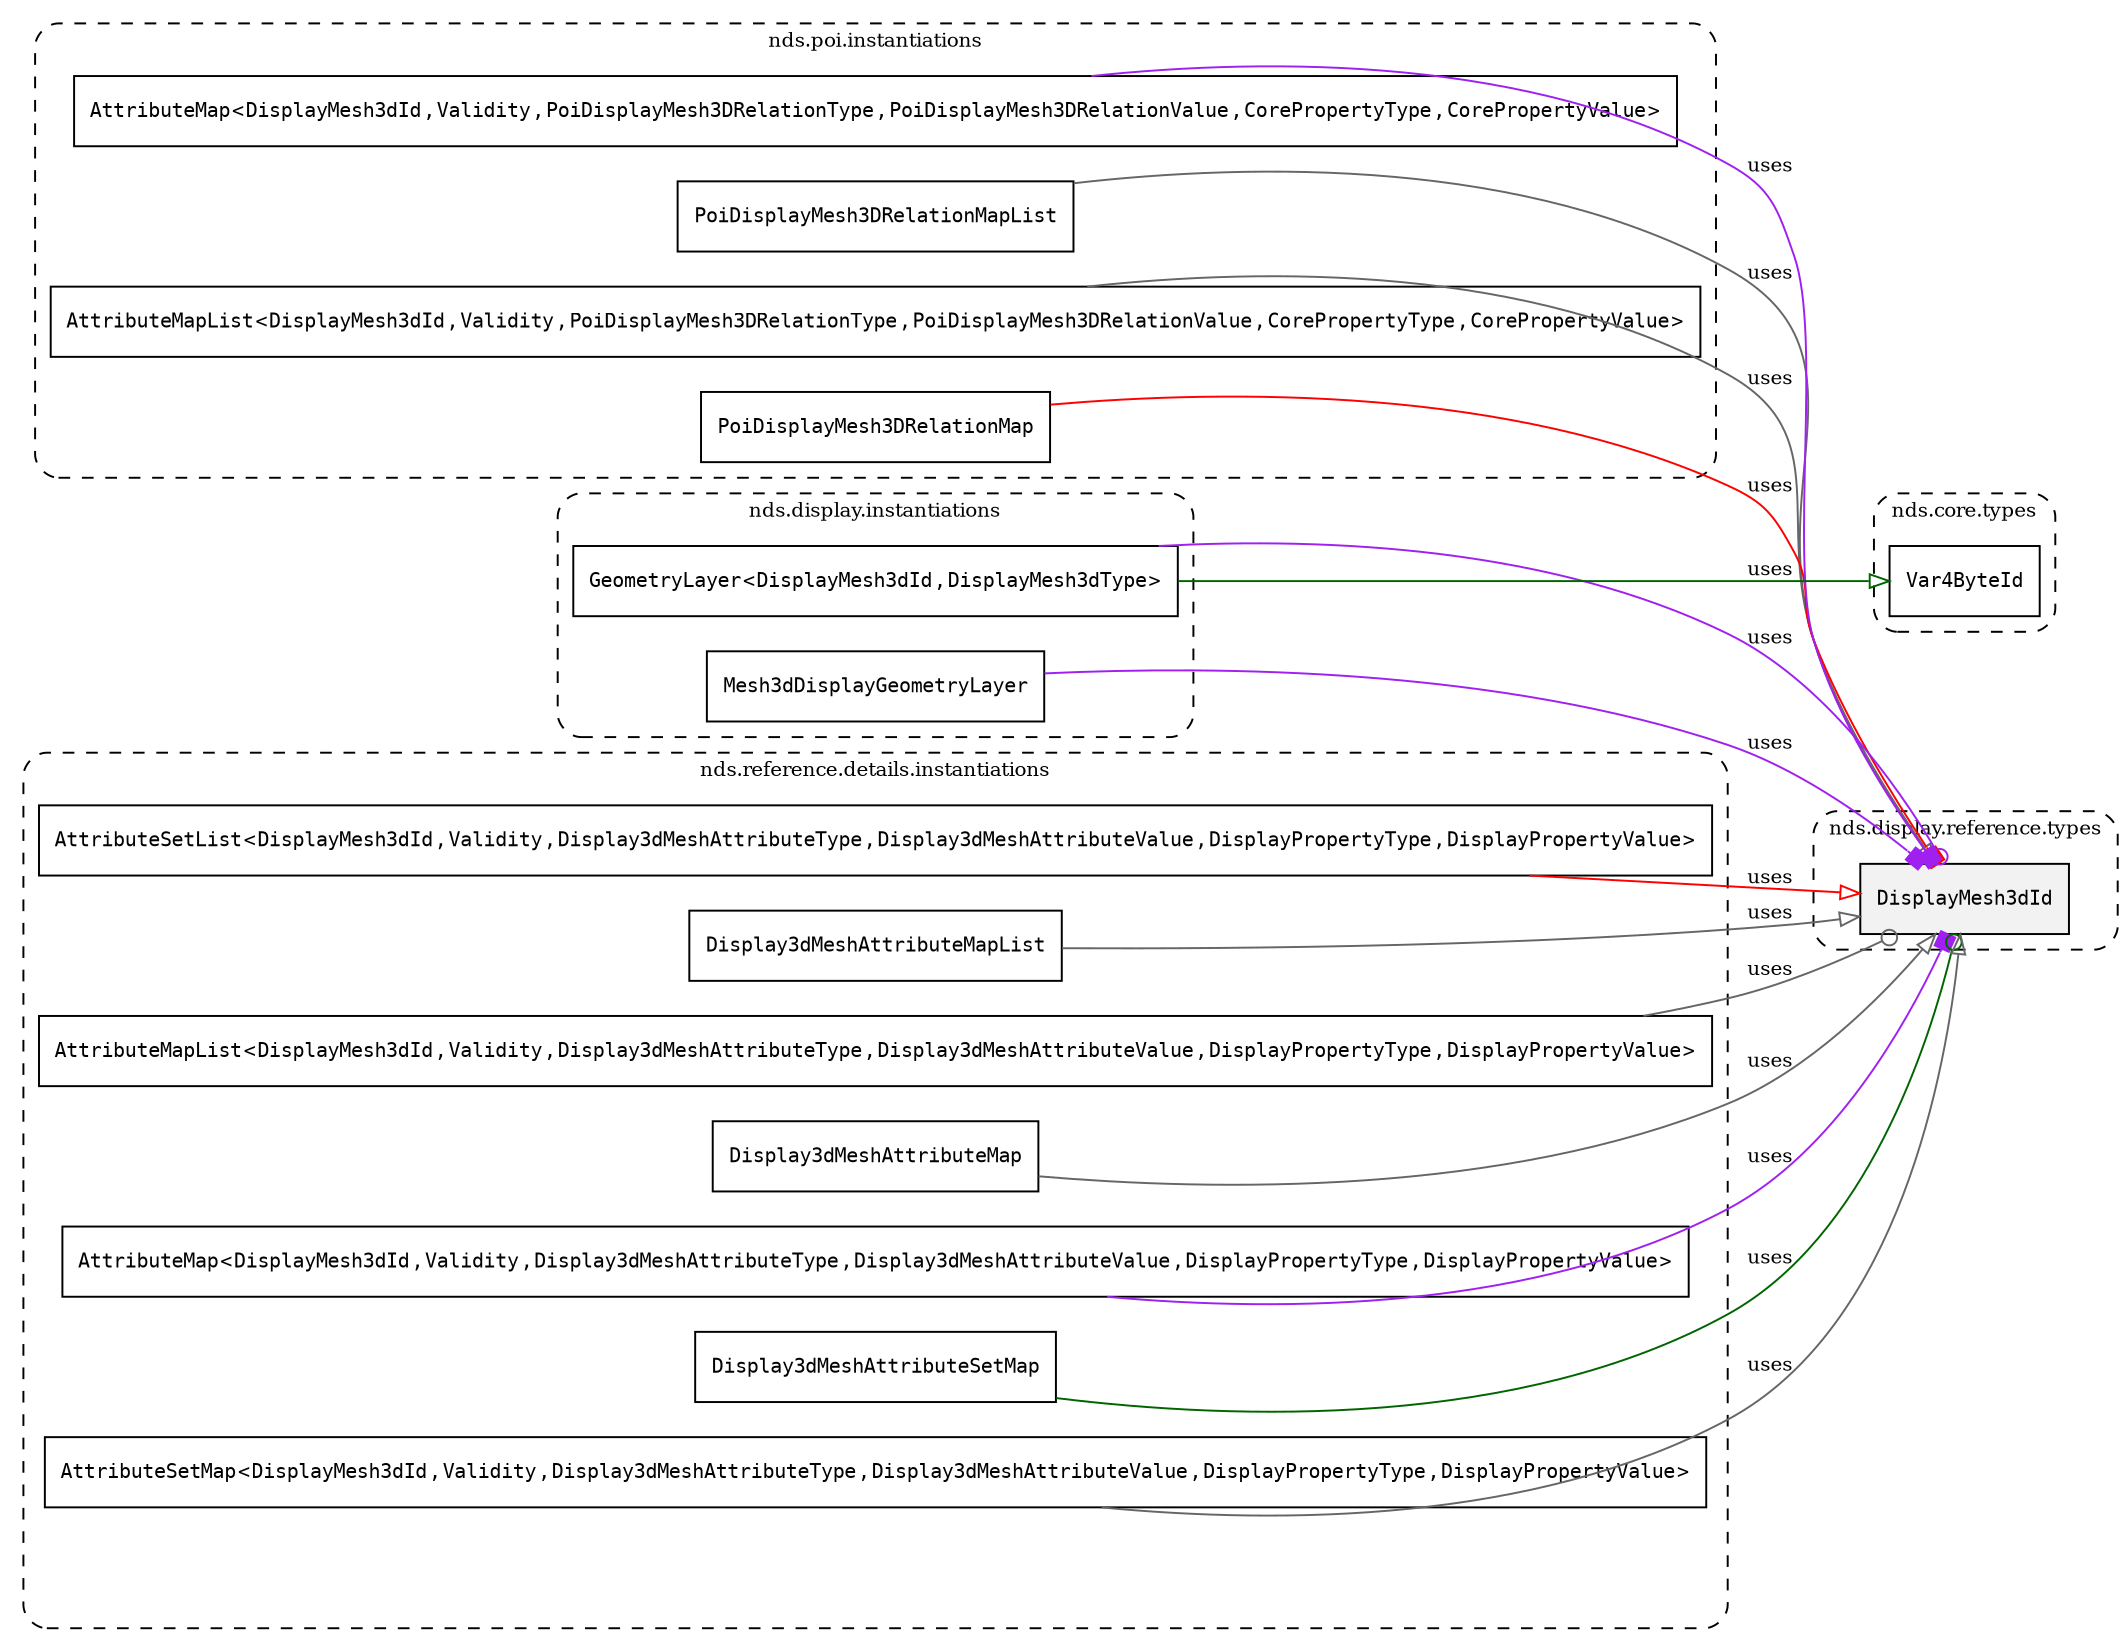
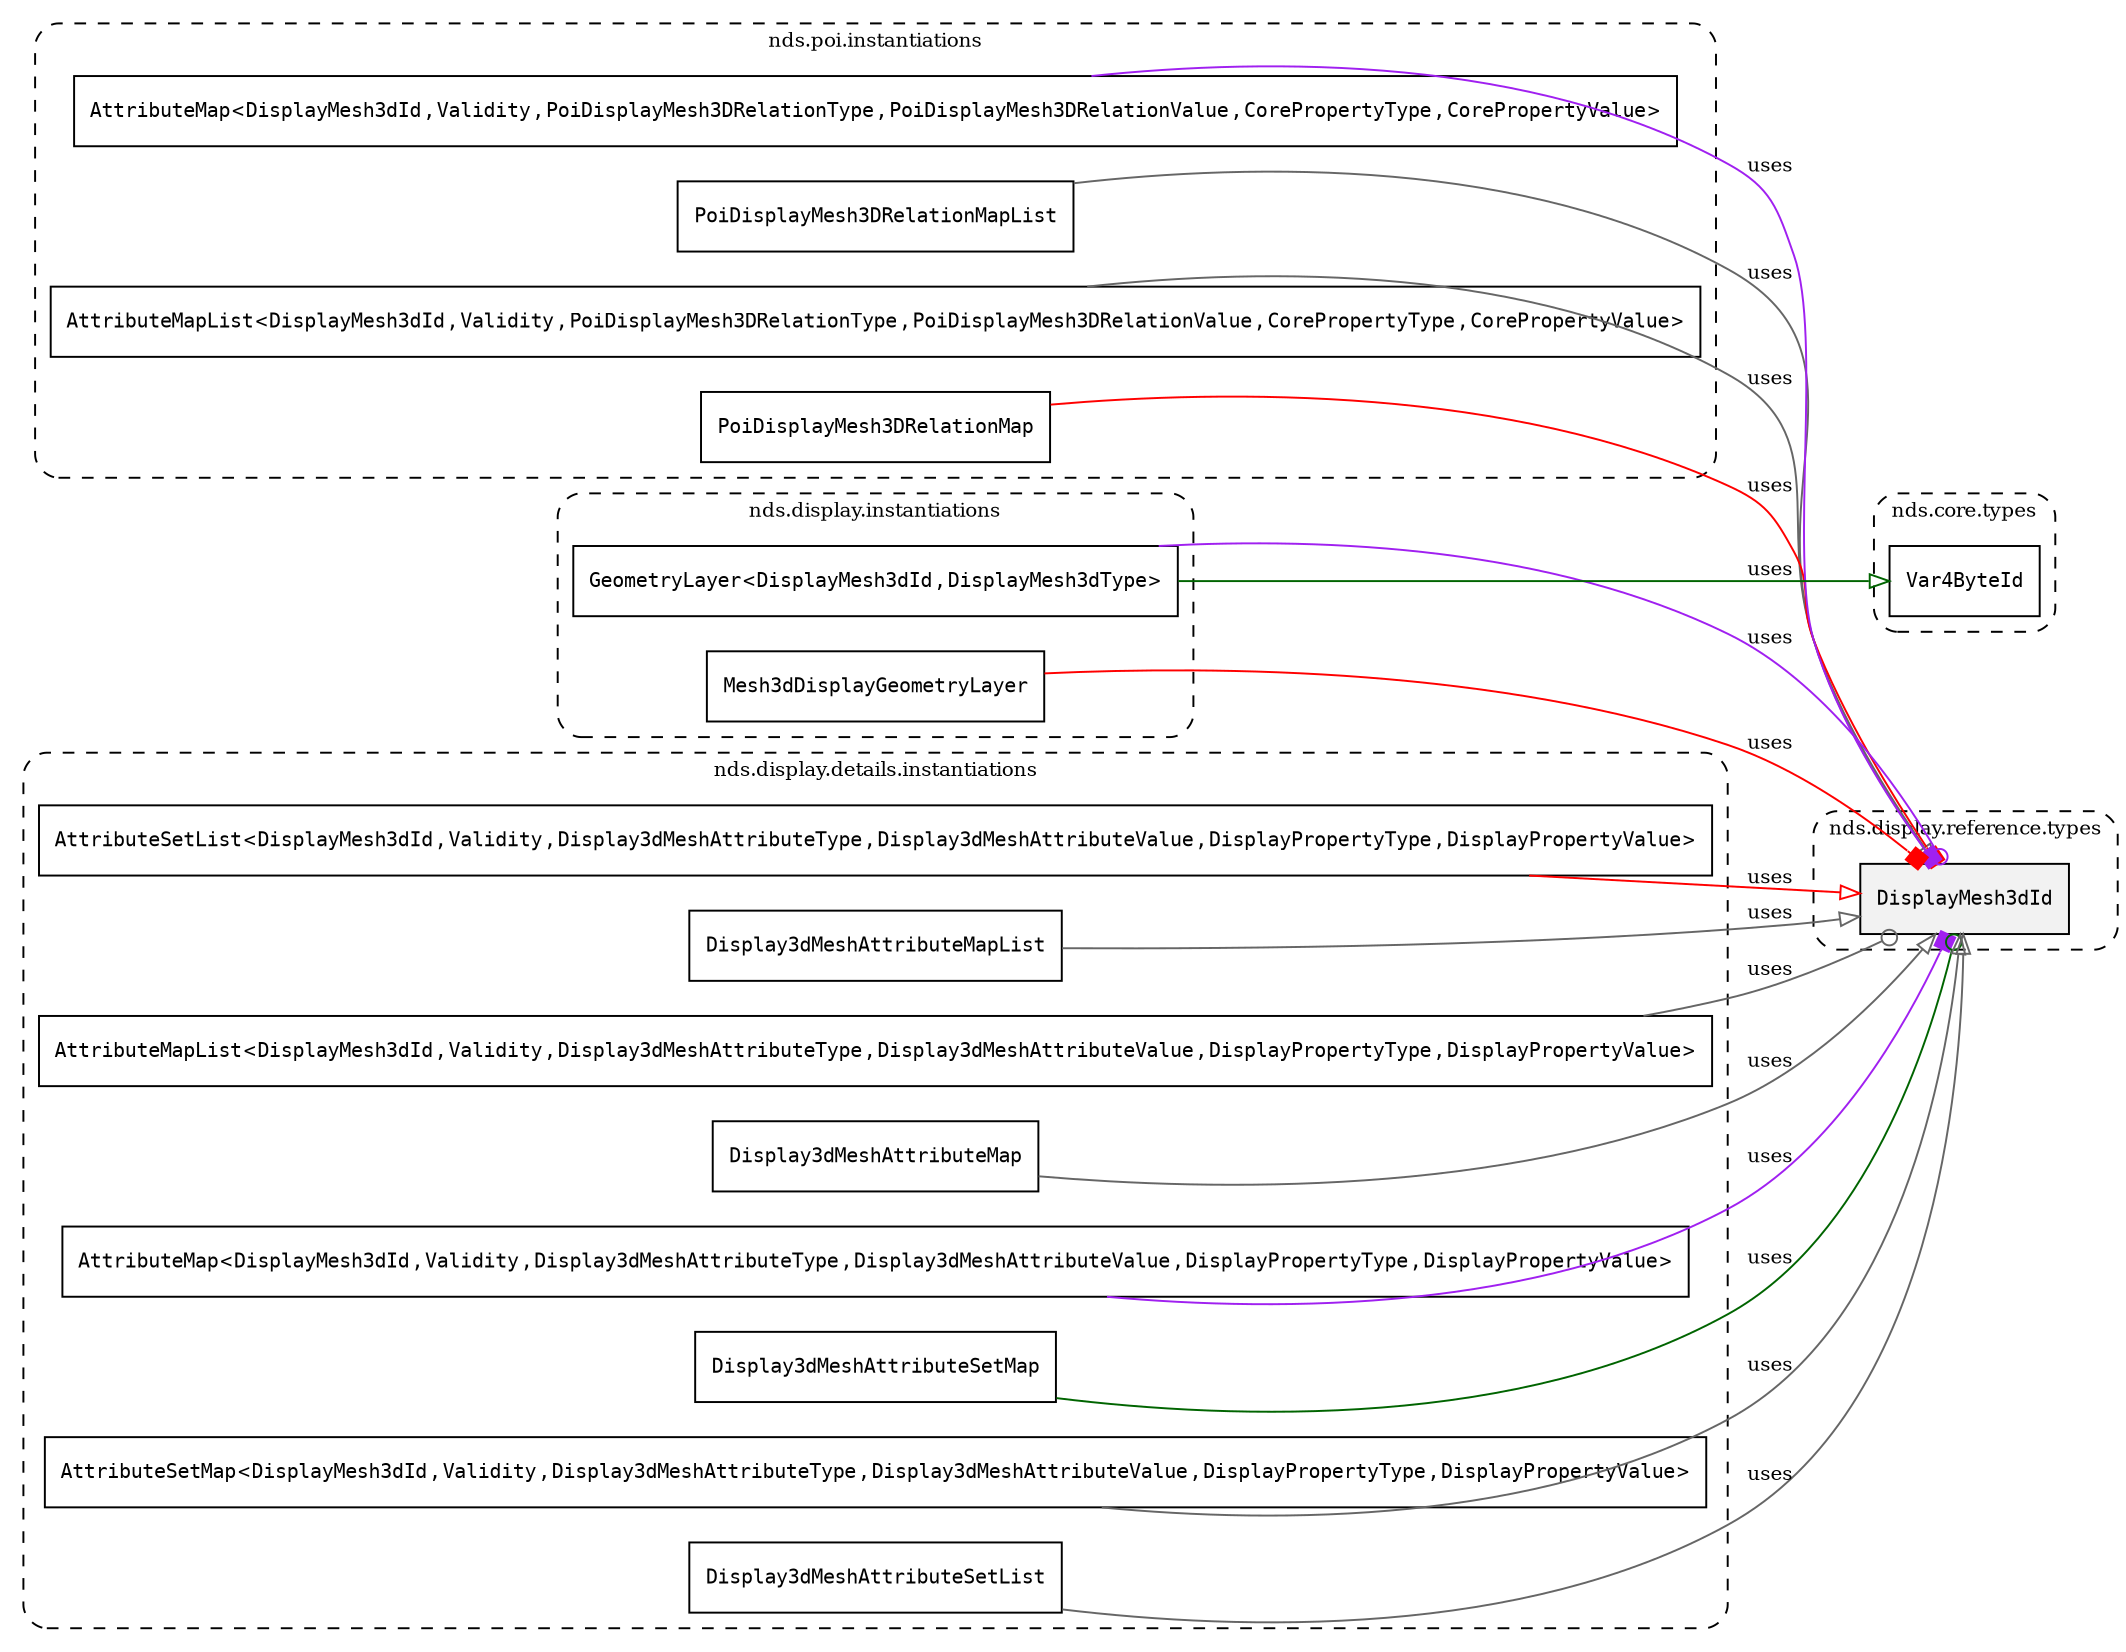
edge "Mesh3dDisplayGeometryLayer" -> "DisplayMesh3dId": color purple -> red
cluster "nds.reference.details.instantiations": label "nds.reference.details.instantiations" -> "nds.display.details.instantiations"
node "Display3dMeshAttributeSetList": added
